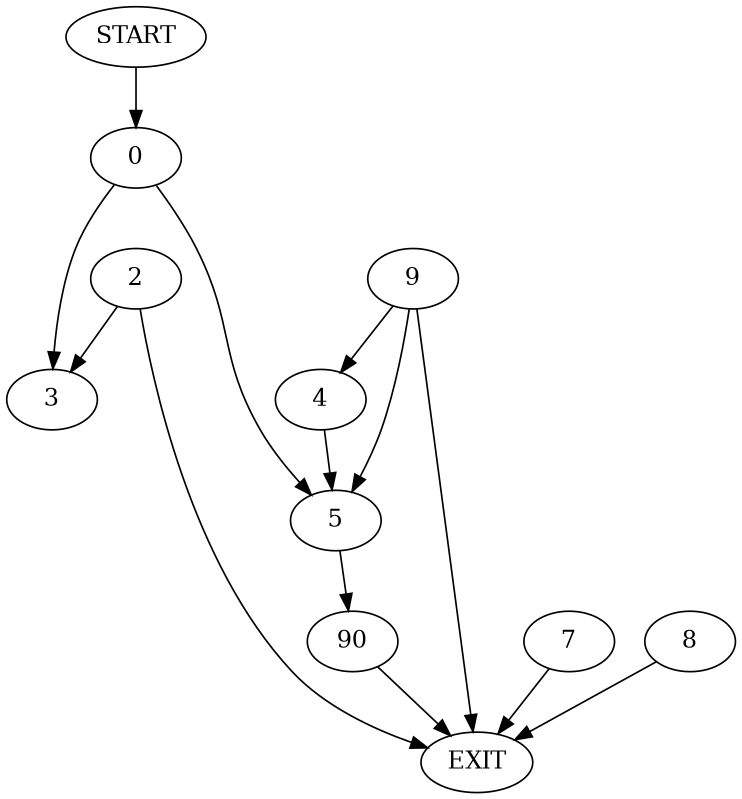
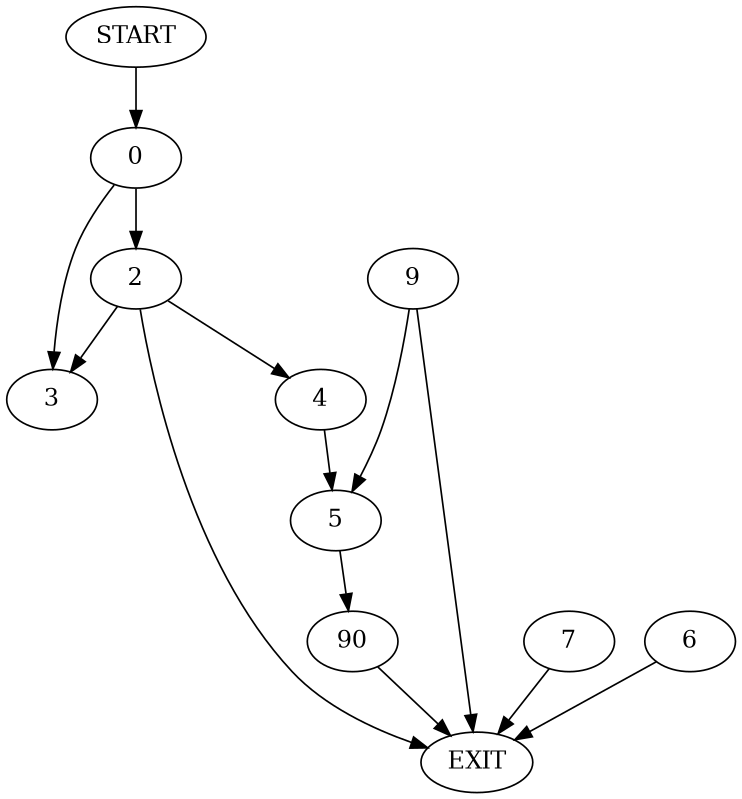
edge "9" -> "4": now "2" -> "4"
edge "0" -> "5": now "0" -> "2"
node "8": label "8" -> "6"
